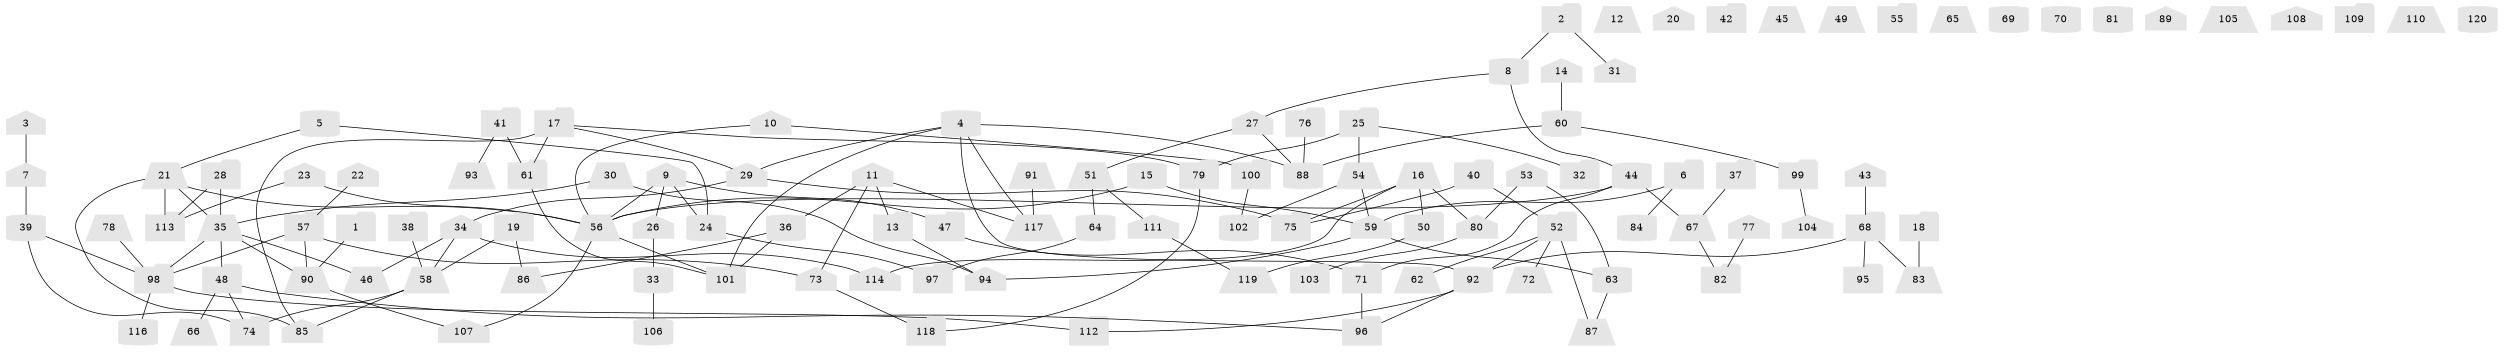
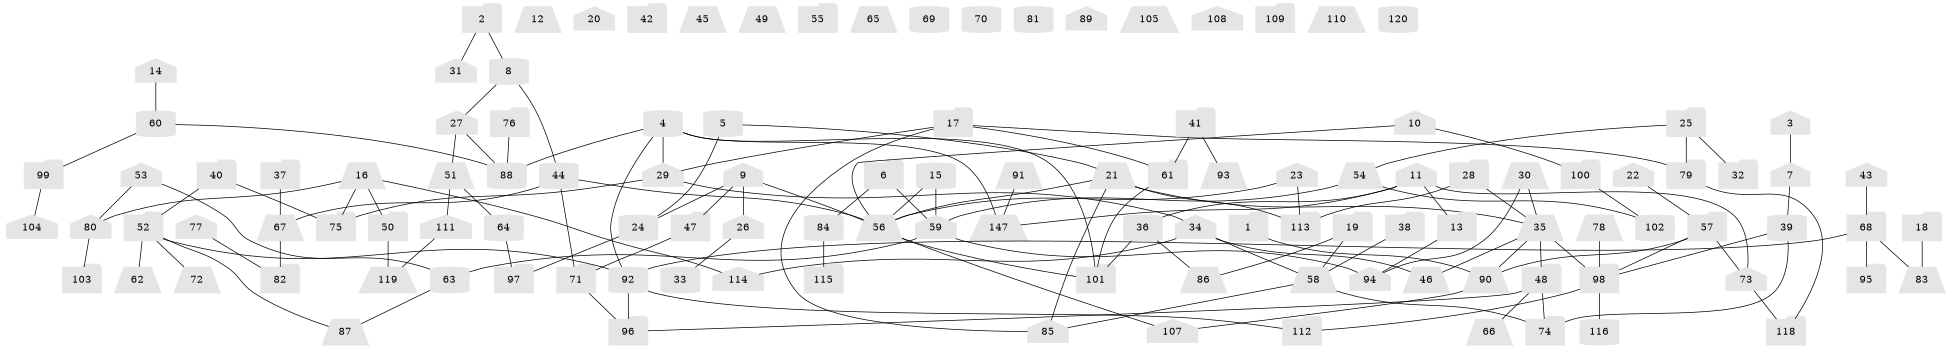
node "117": label "117" -> "147"
node "115": added
node "106": removed
